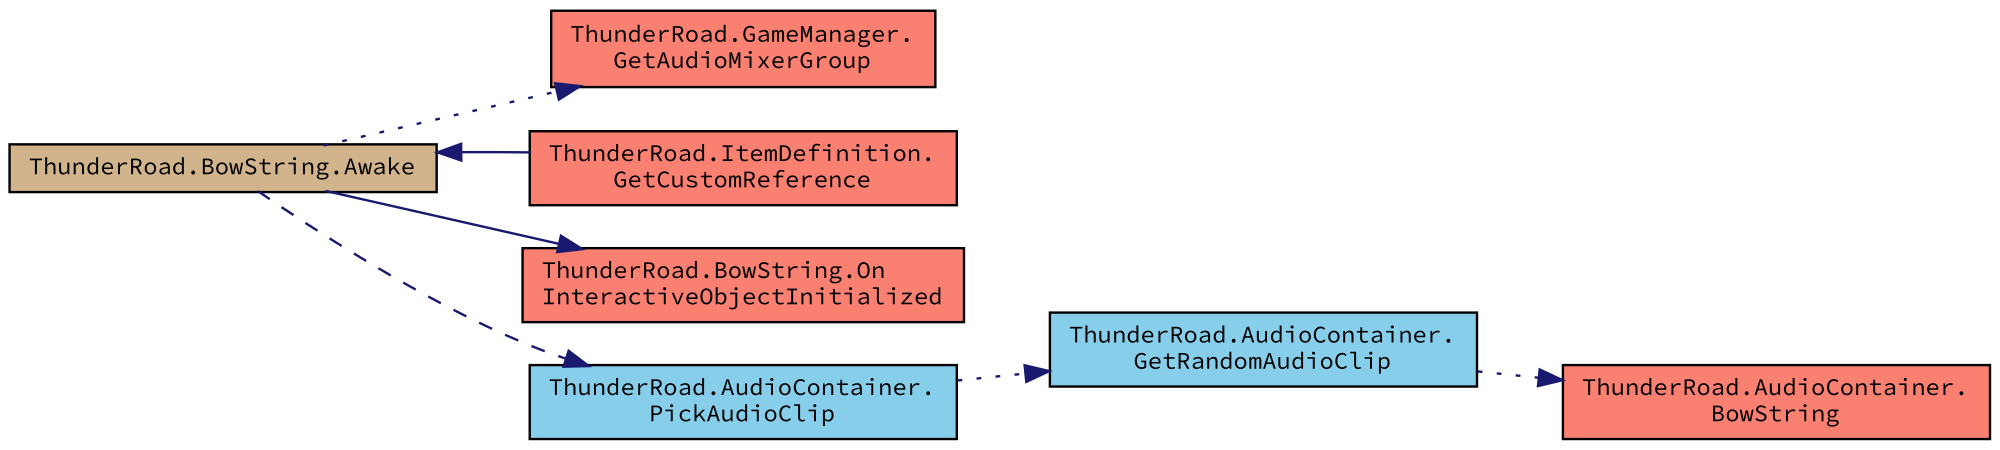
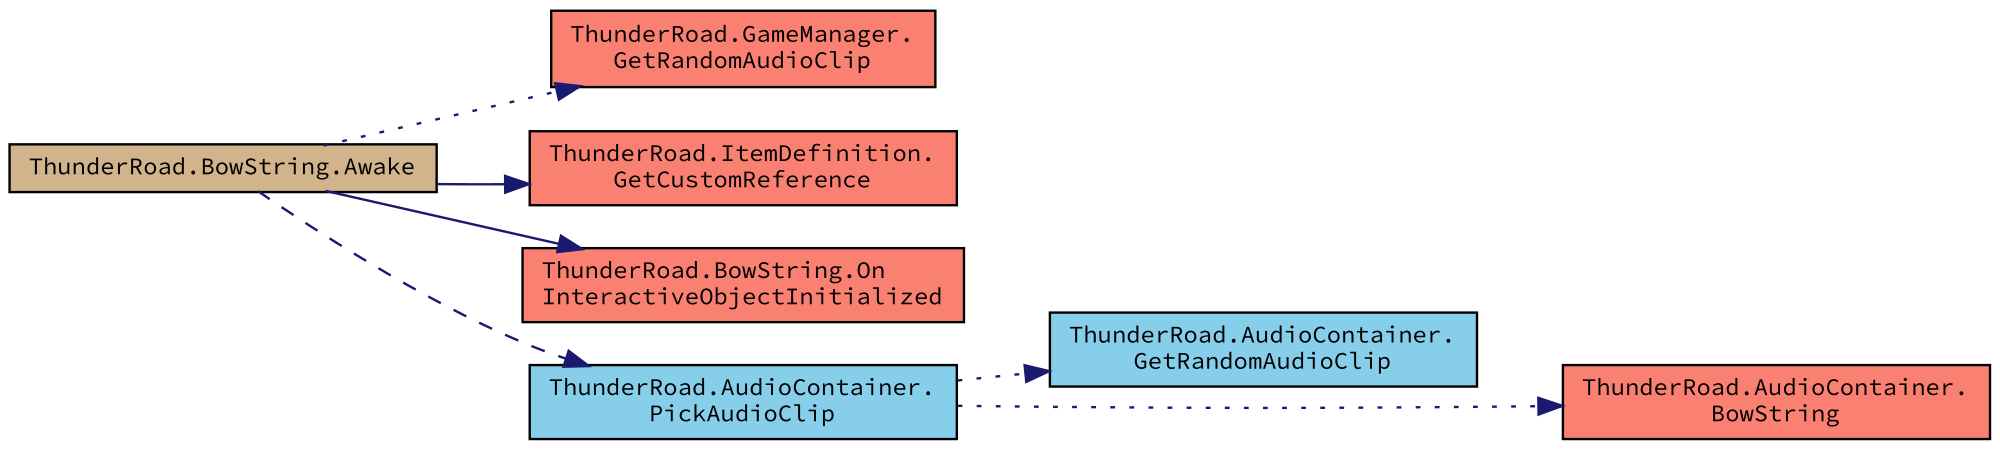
node "ThunderRoad.GameManager. GetAudioMixerGroup": label "ThunderRoad.GameManager. GetAudioMixerGroup" -> "ThunderRoad.GameManager. GetRandomAudioClip"
edge "ThunderRoad.ItemDefinition. GetCustomReference" -> "ThunderRoad.BowString.Awake": reversed
edge "ThunderRoad.AudioContainer. GetRandomAudioClip" -> "ThunderRoad.AudioContainer. BowString": now "ThunderRoad.AudioContainer. PickAudioClip" -> "ThunderRoad.AudioContainer. BowString"
